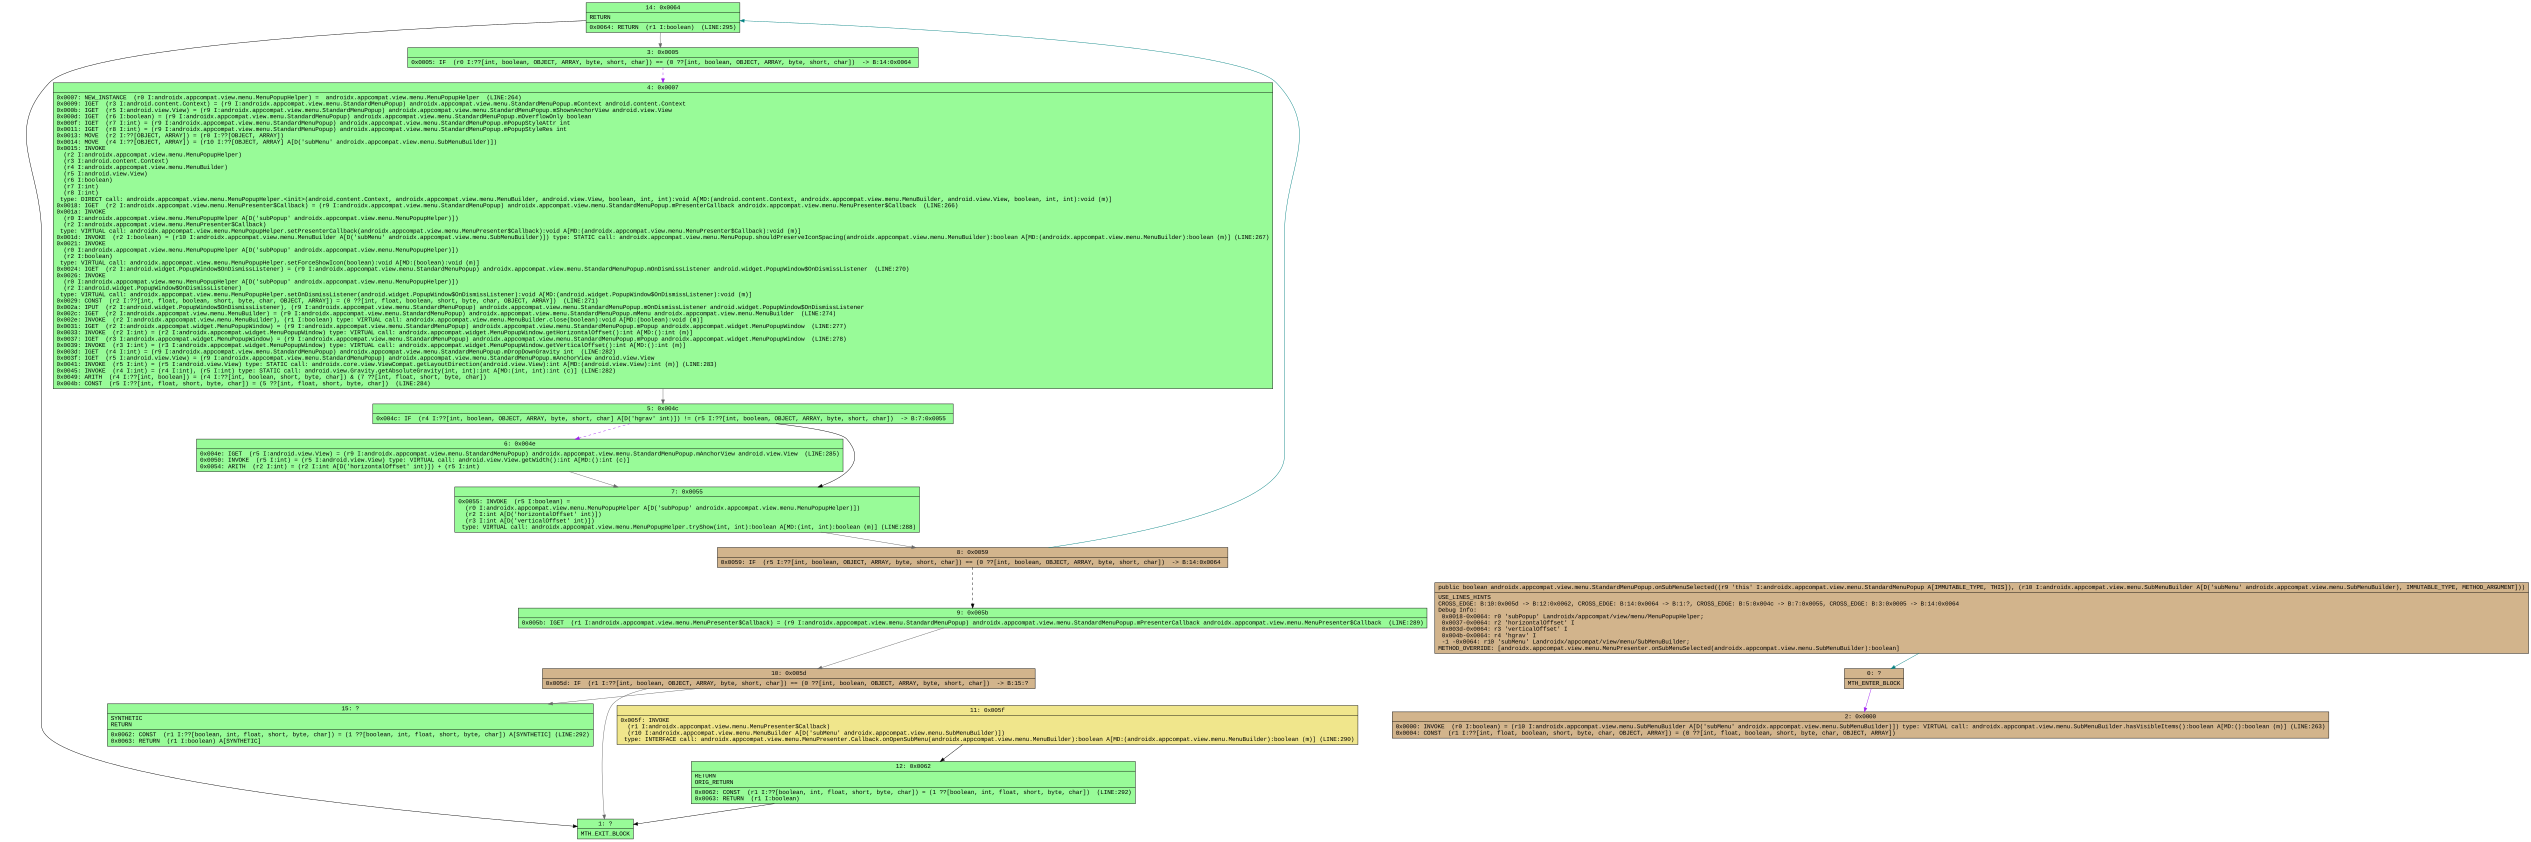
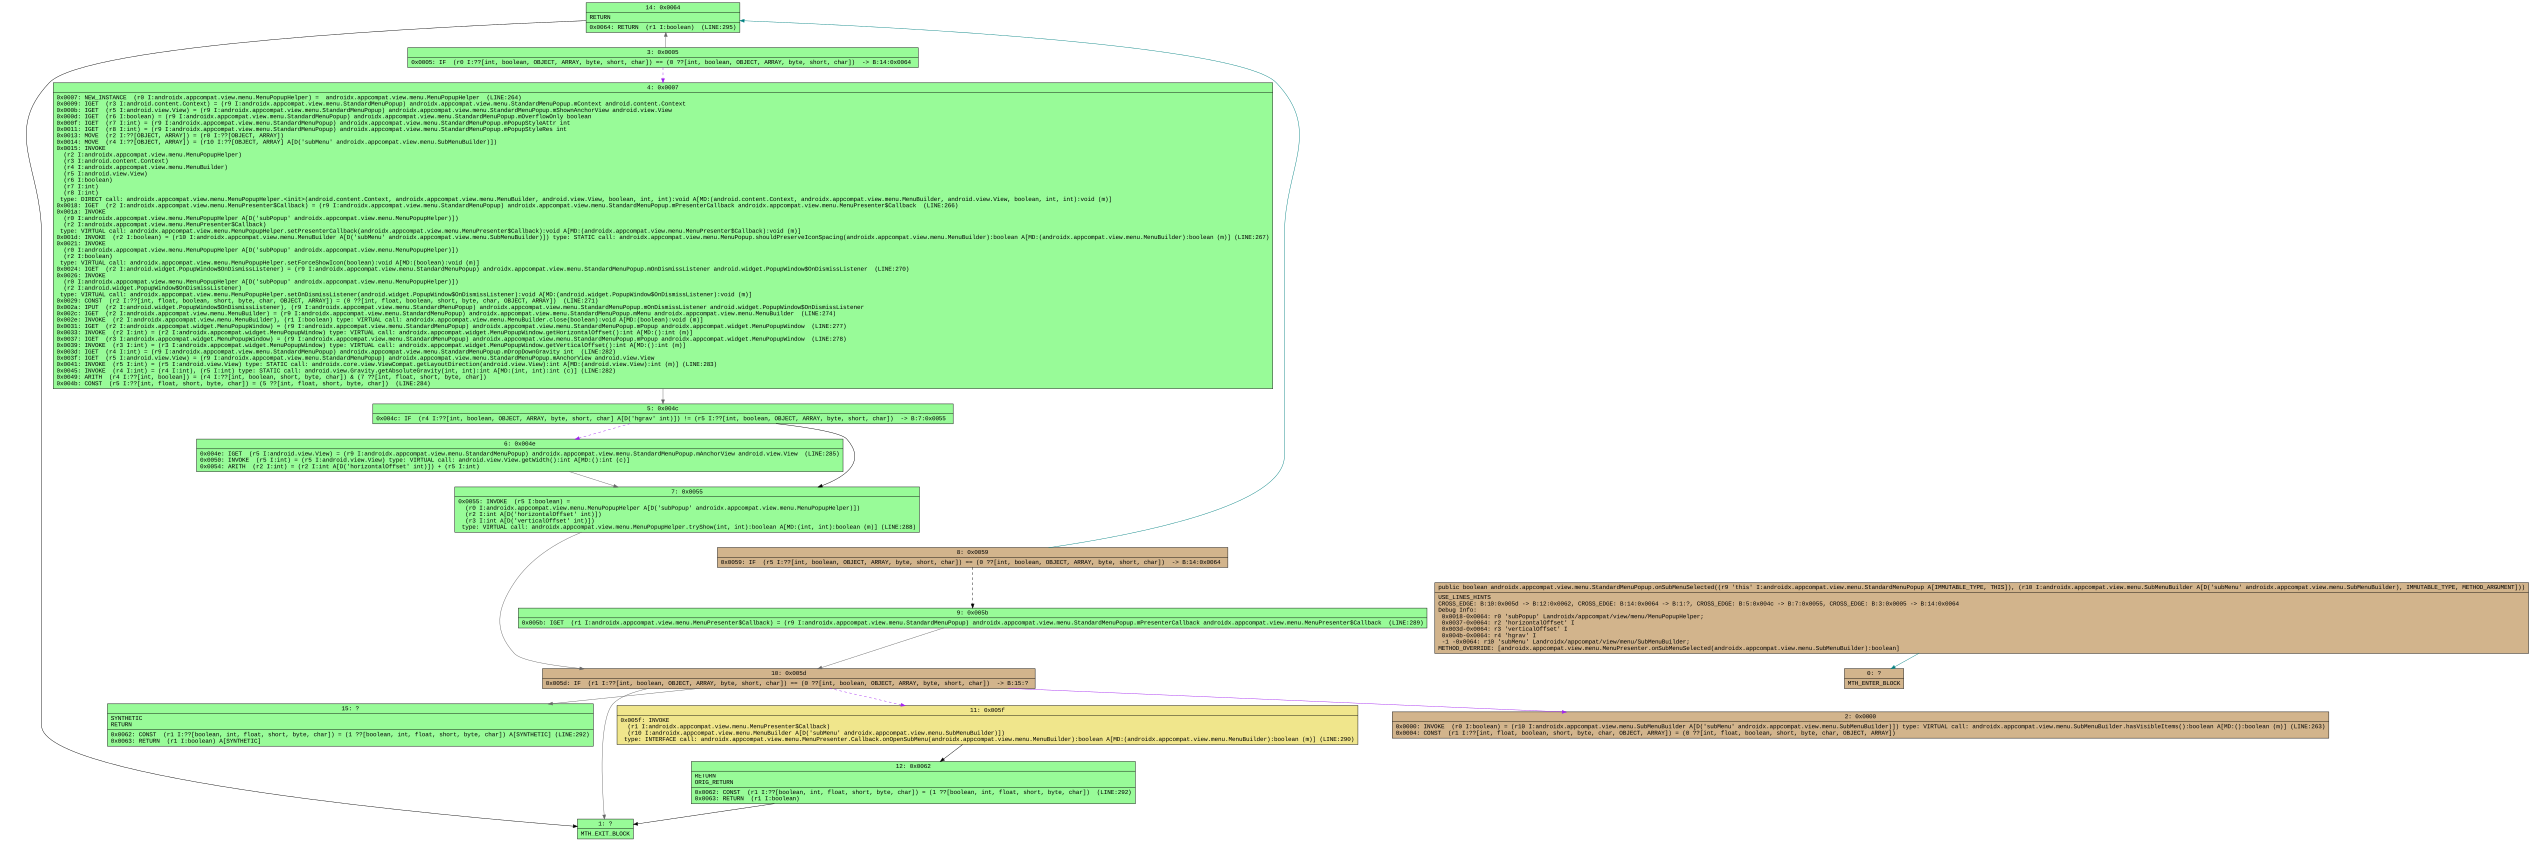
edge "14: 0x0064" -> "3: 0x0005": reversed
edge "7: 0x0055" -> "8: 0x0059": now "7: 0x0055" -> "10: 0x005d"
edge "10: 0x005d" -> "11: 0x005f": added
edge "0: ?" -> "2: 0x0000": now "10: 0x005d" -> "2: 0x0000"
